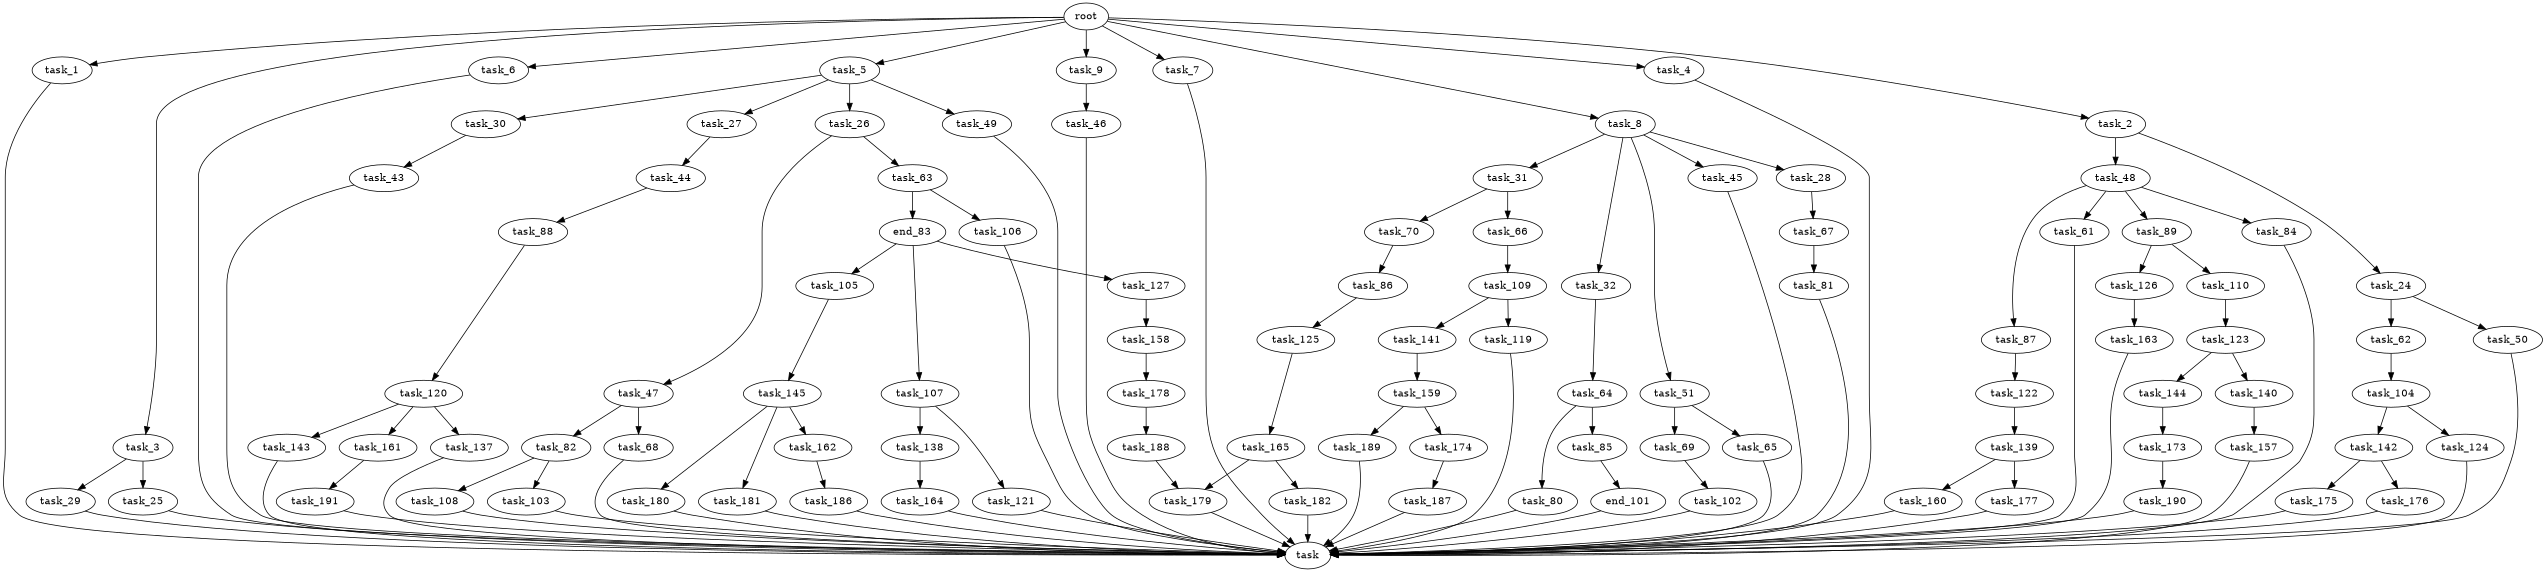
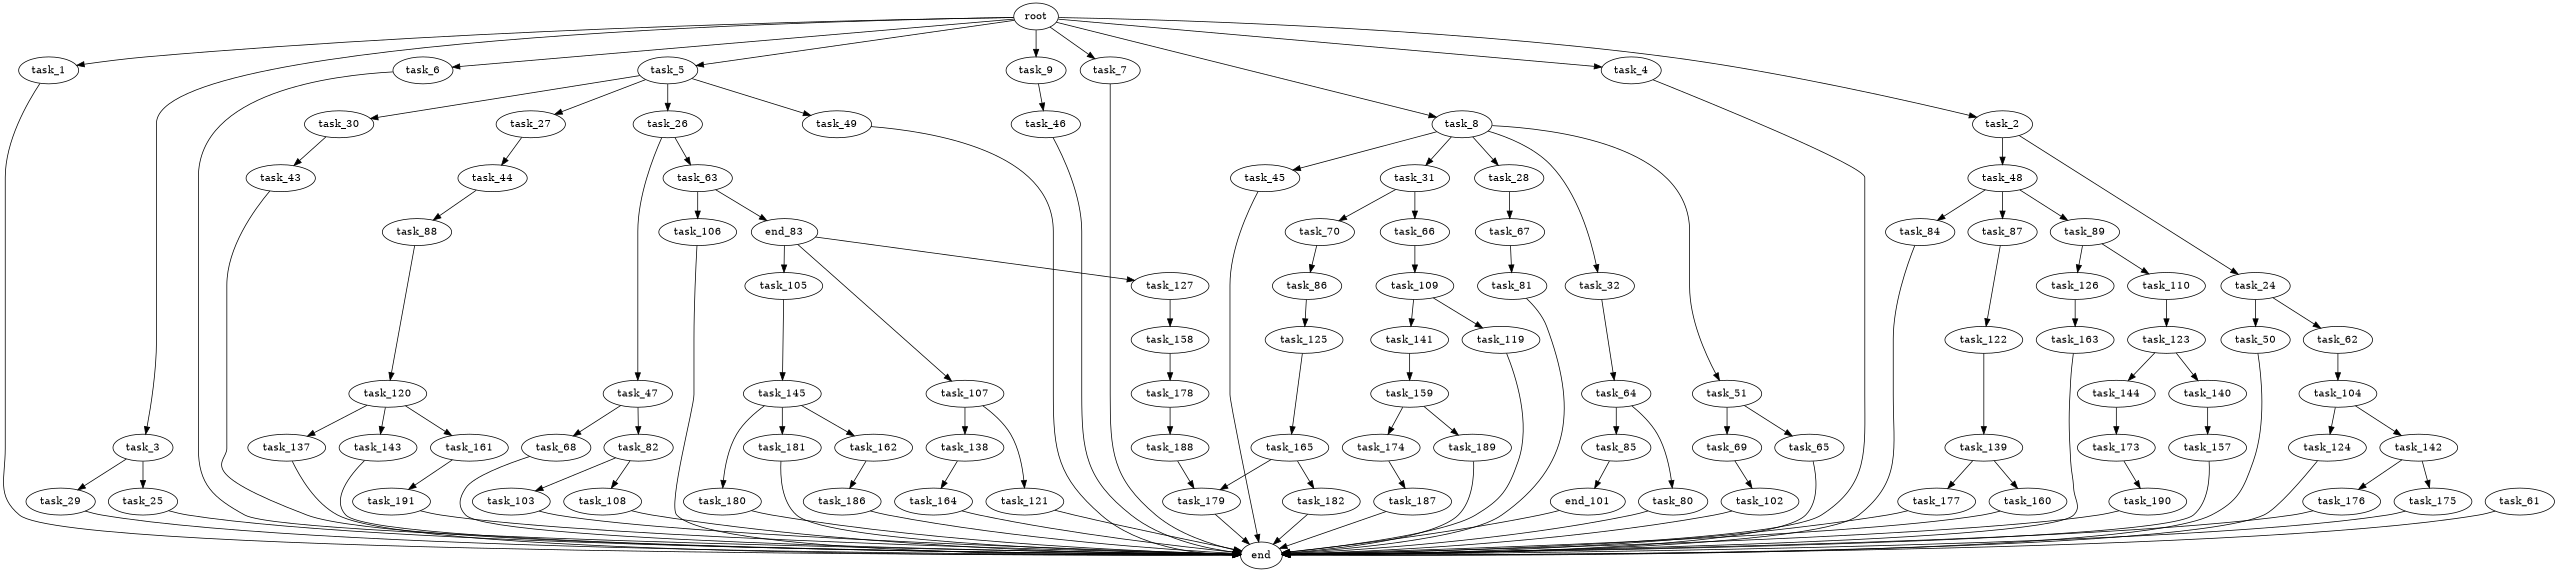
edge "task_48" -> "task_61": removed
node "task": label "task" -> "end"
